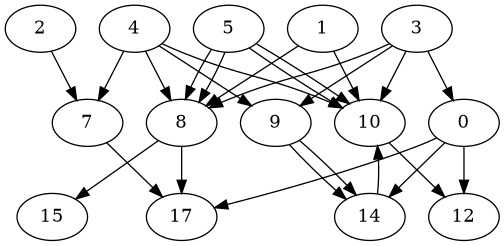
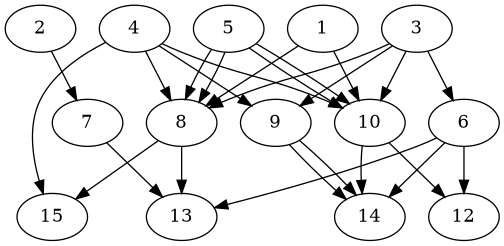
edge "4" -> "7": now "4" -> "15"
node "0": label "0" -> "6"
edge "14" -> "10": reversed
node "17": label "17" -> "13"
